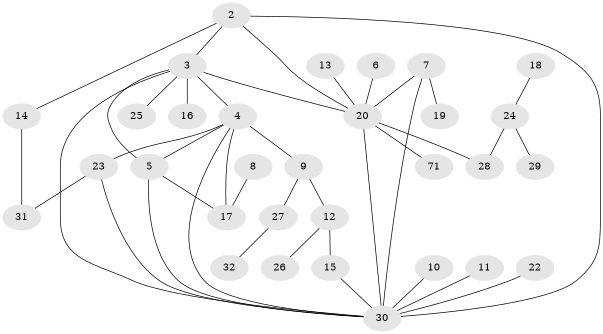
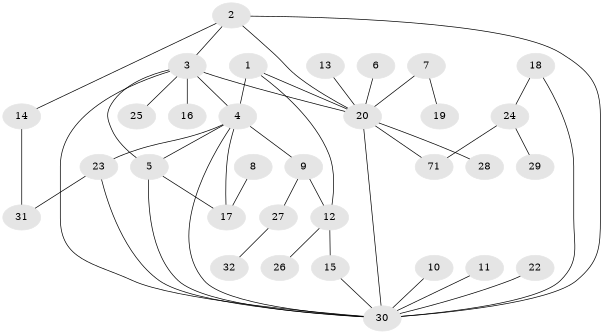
node "1": added
edge "24" -- "28": now "24" -- "71"
edge "7" -- "30": now "18" -- "30"
